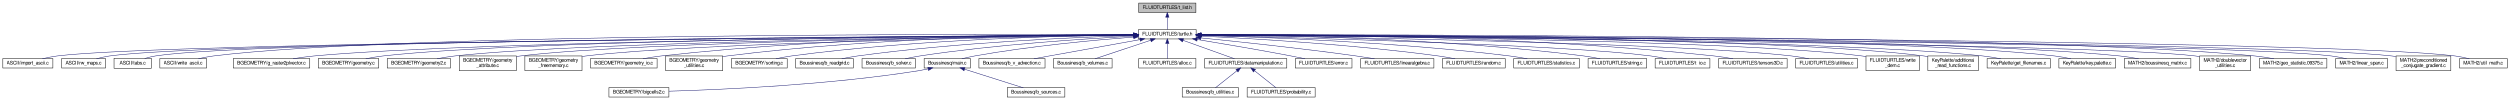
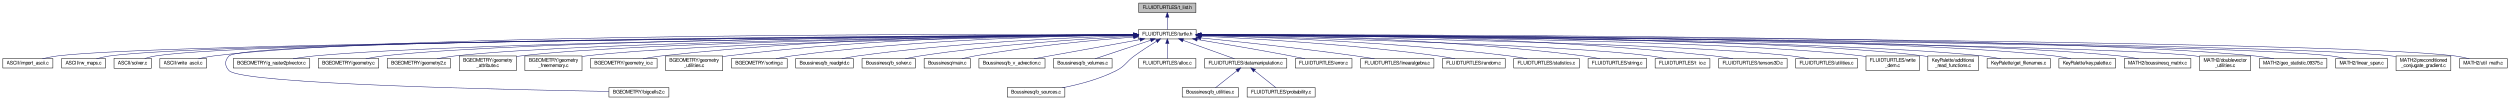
node "ASCII/tabs.c": label "ASCII/tabs.c" -> "ASCII/solver.c"
edge "Boussinesq/b_sources.c" -> "Boussinesq/main.c": now "Boussinesq/b_sources.c" -> "FLUIDTURTLES/turtle.h"
edge "BGEOMETRY/bigcells2.c" -> "Boussinesq/main.c": now "BGEOMETRY/bigcells2.c" -> "FLUIDTURTLES/turtle.h"
